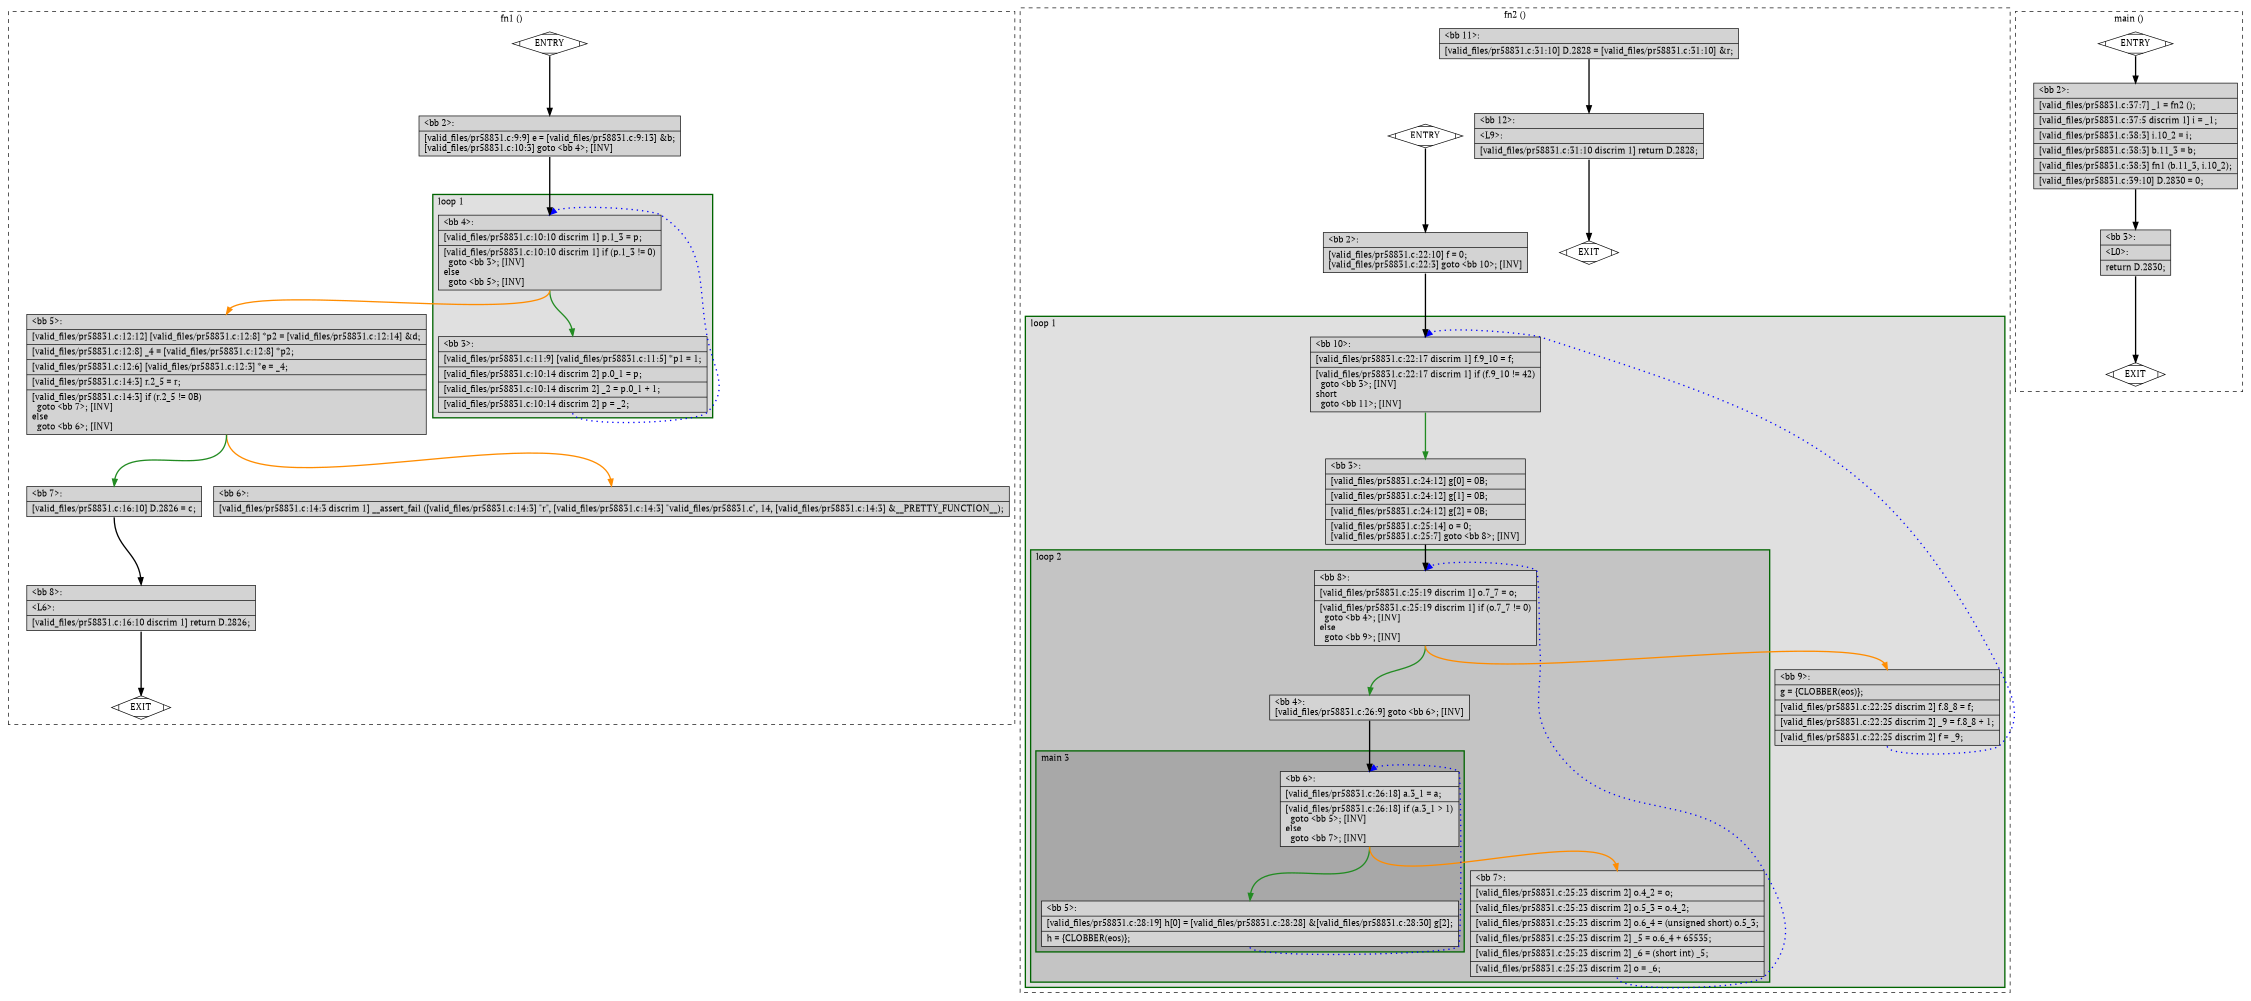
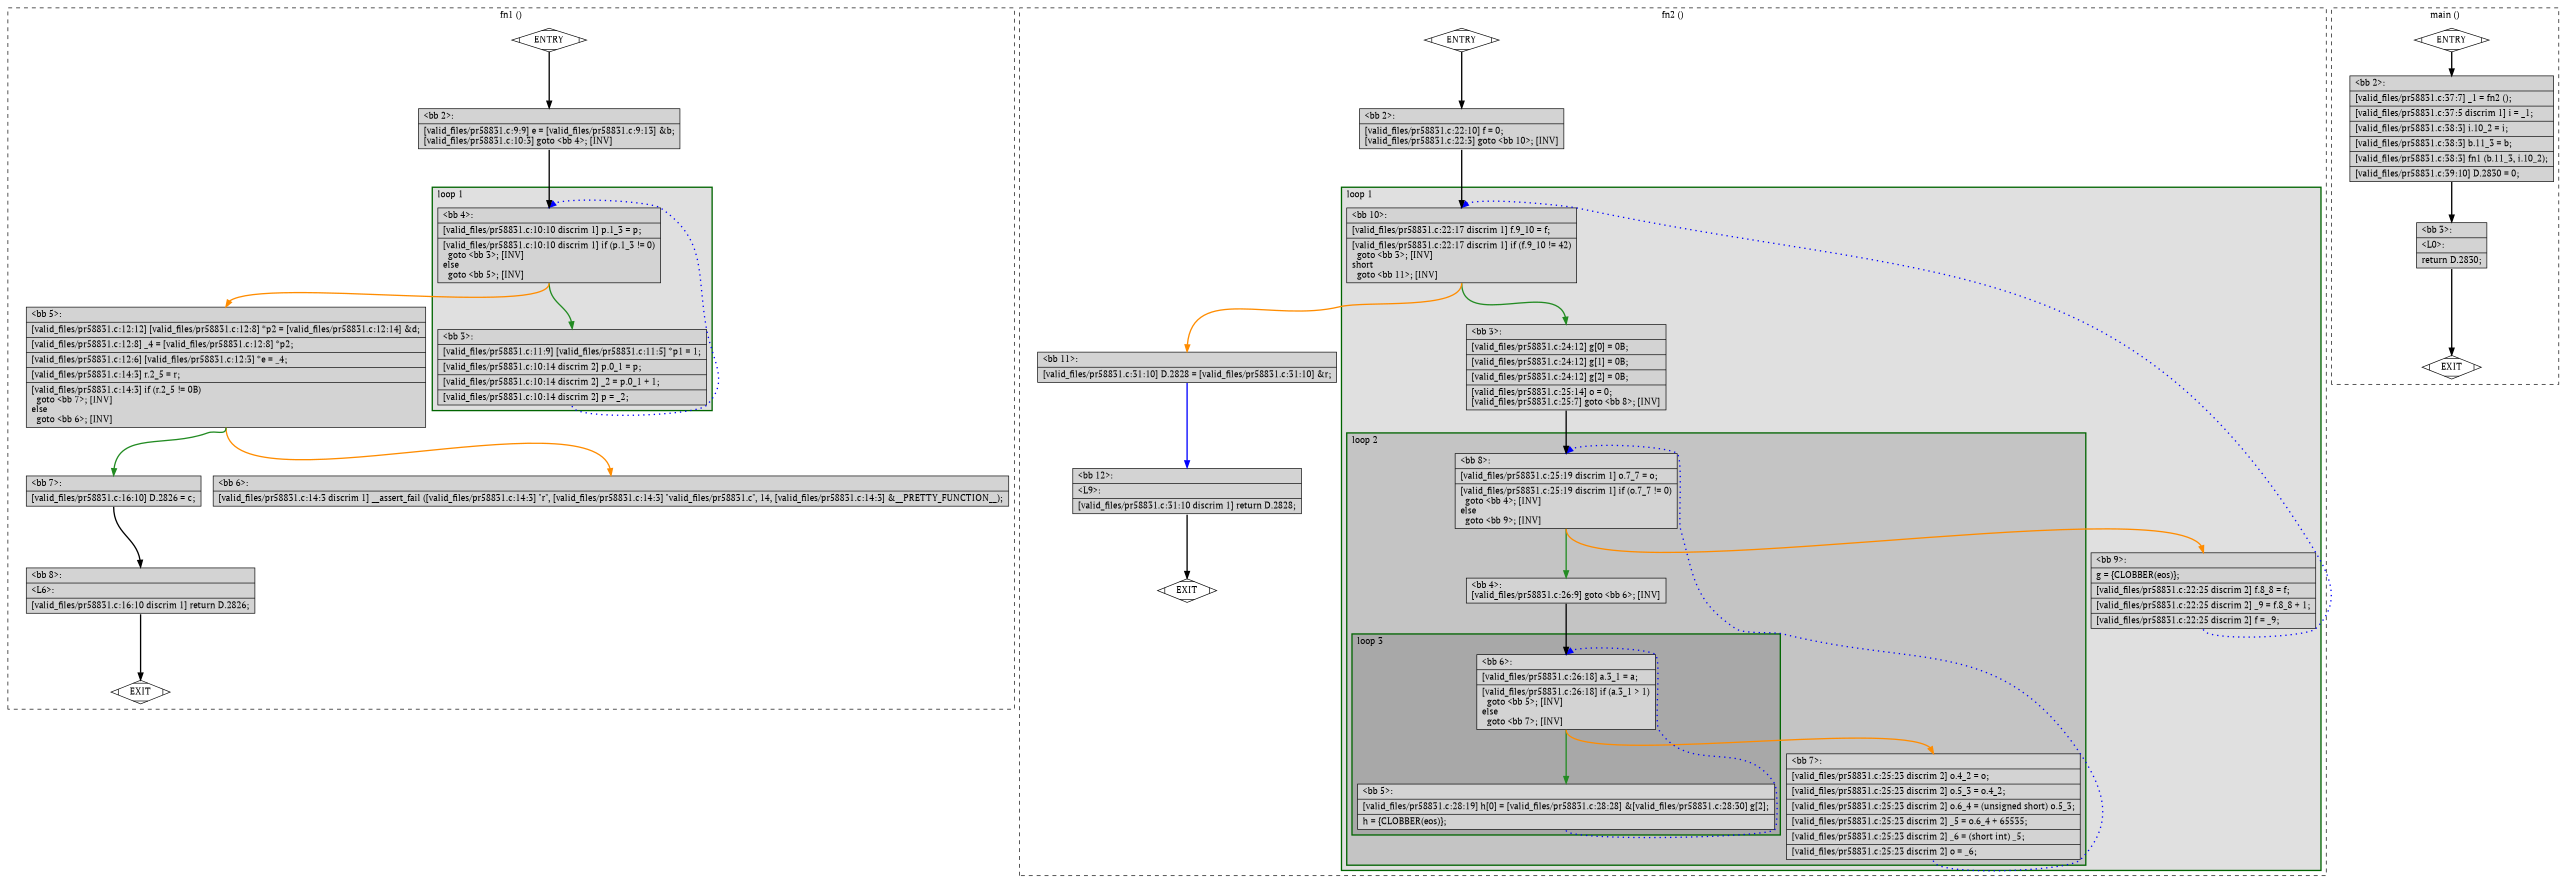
edge "<bb 11>:" -> "<bb 12>:": color black -> blue
edge "<bb 10>:" -> "<bb 11>:": added
cluster "main 3": label "main 3" -> "loop 3"
